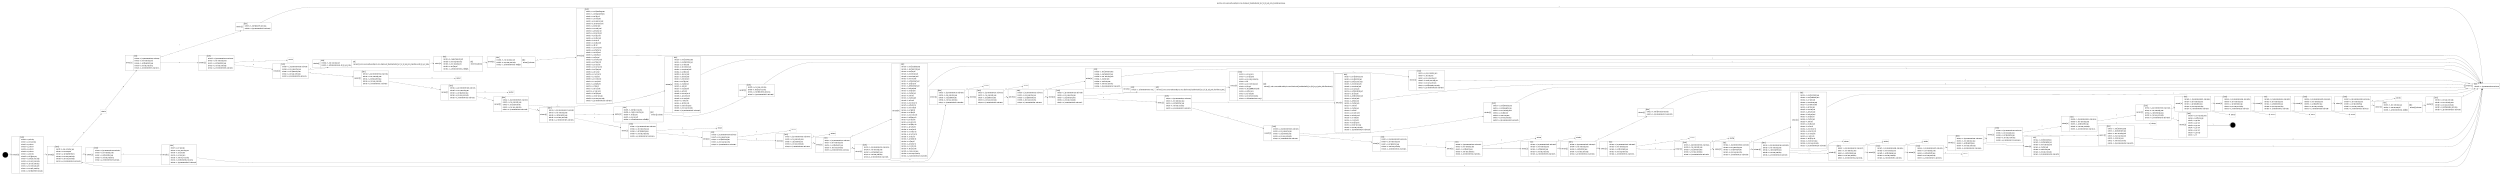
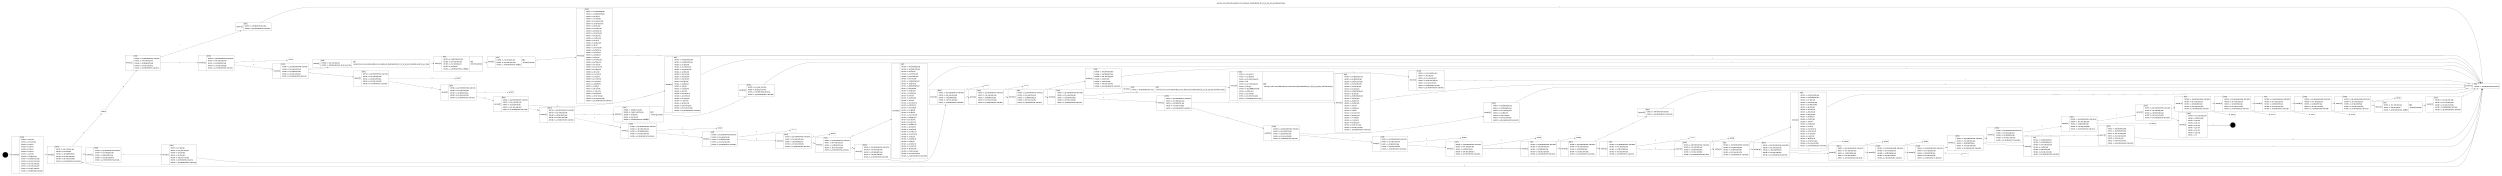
node "0x402081": added
